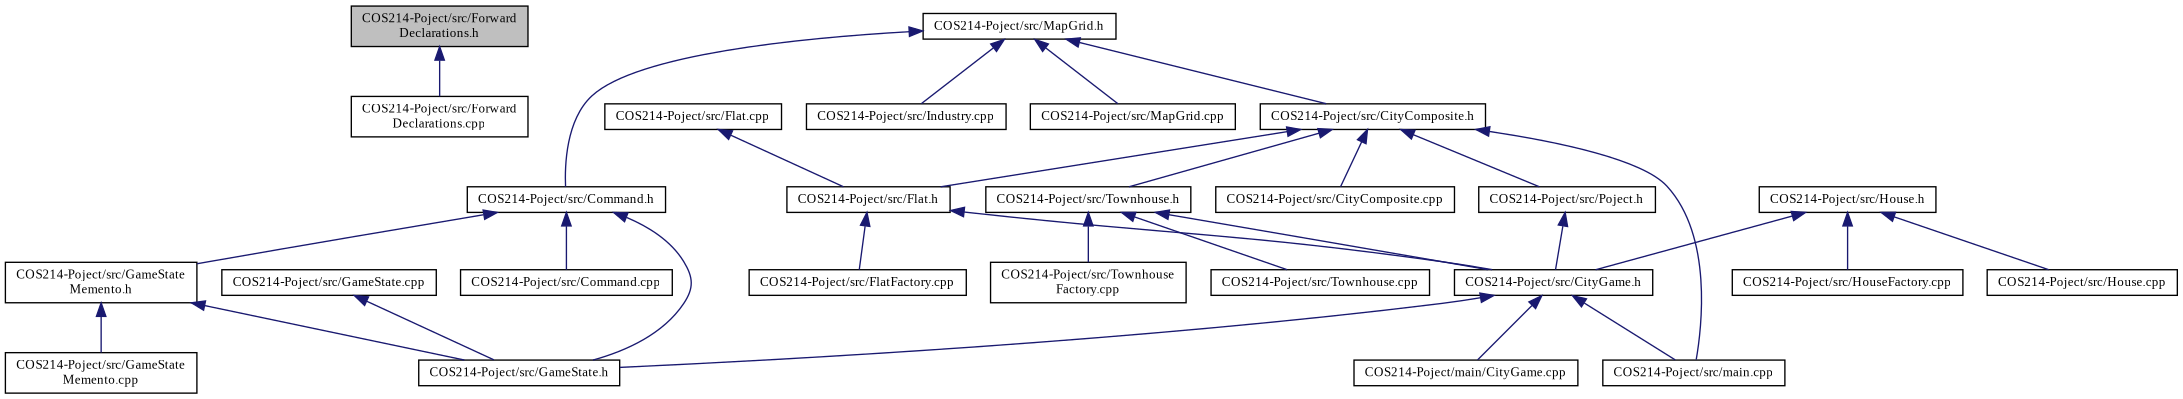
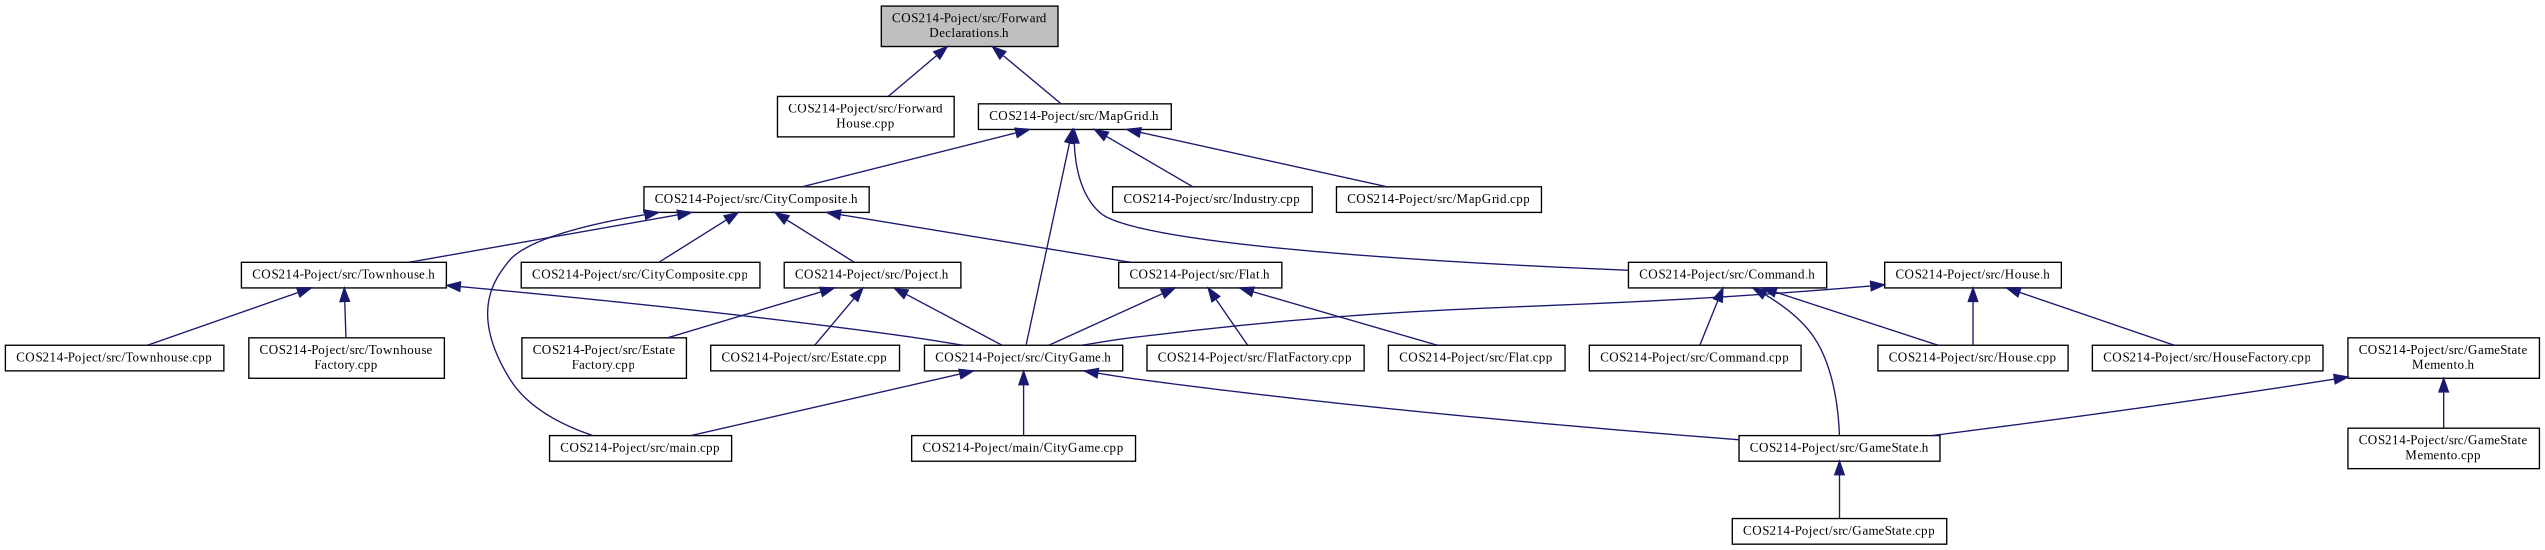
edge "COS214-Poject/src/MapGrid.h" -> "COS214-Poject/src/Forward Declarations.h": added
node "COS214-Poject/src/Forward Declarations.cpp": label "COS214-Poject/src/Forward Declarations.cpp" -> "COS214-Poject/src/Forward House.cpp"
edge "COS214-Poject/src/Flat.h" -> "COS214-Poject/src/Flat.cpp": reversed
edge "COS214-Poject/src/GameState Memento.h" -> "COS214-Poject/src/Command.h": now "COS214-Poject/src/House.cpp" -> "COS214-Poject/src/Command.h"
edge "COS214-Poject/src/CityGame.h" -> "COS214-Poject/src/MapGrid.h": added
edge "COS214-Poject/src/GameState.h" -> "COS214-Poject/src/GameState.cpp": reversed
node "COS214-Poject/src/Estate Factory.cpp": added
node "COS214-Poject/src/Estate.cpp": added
